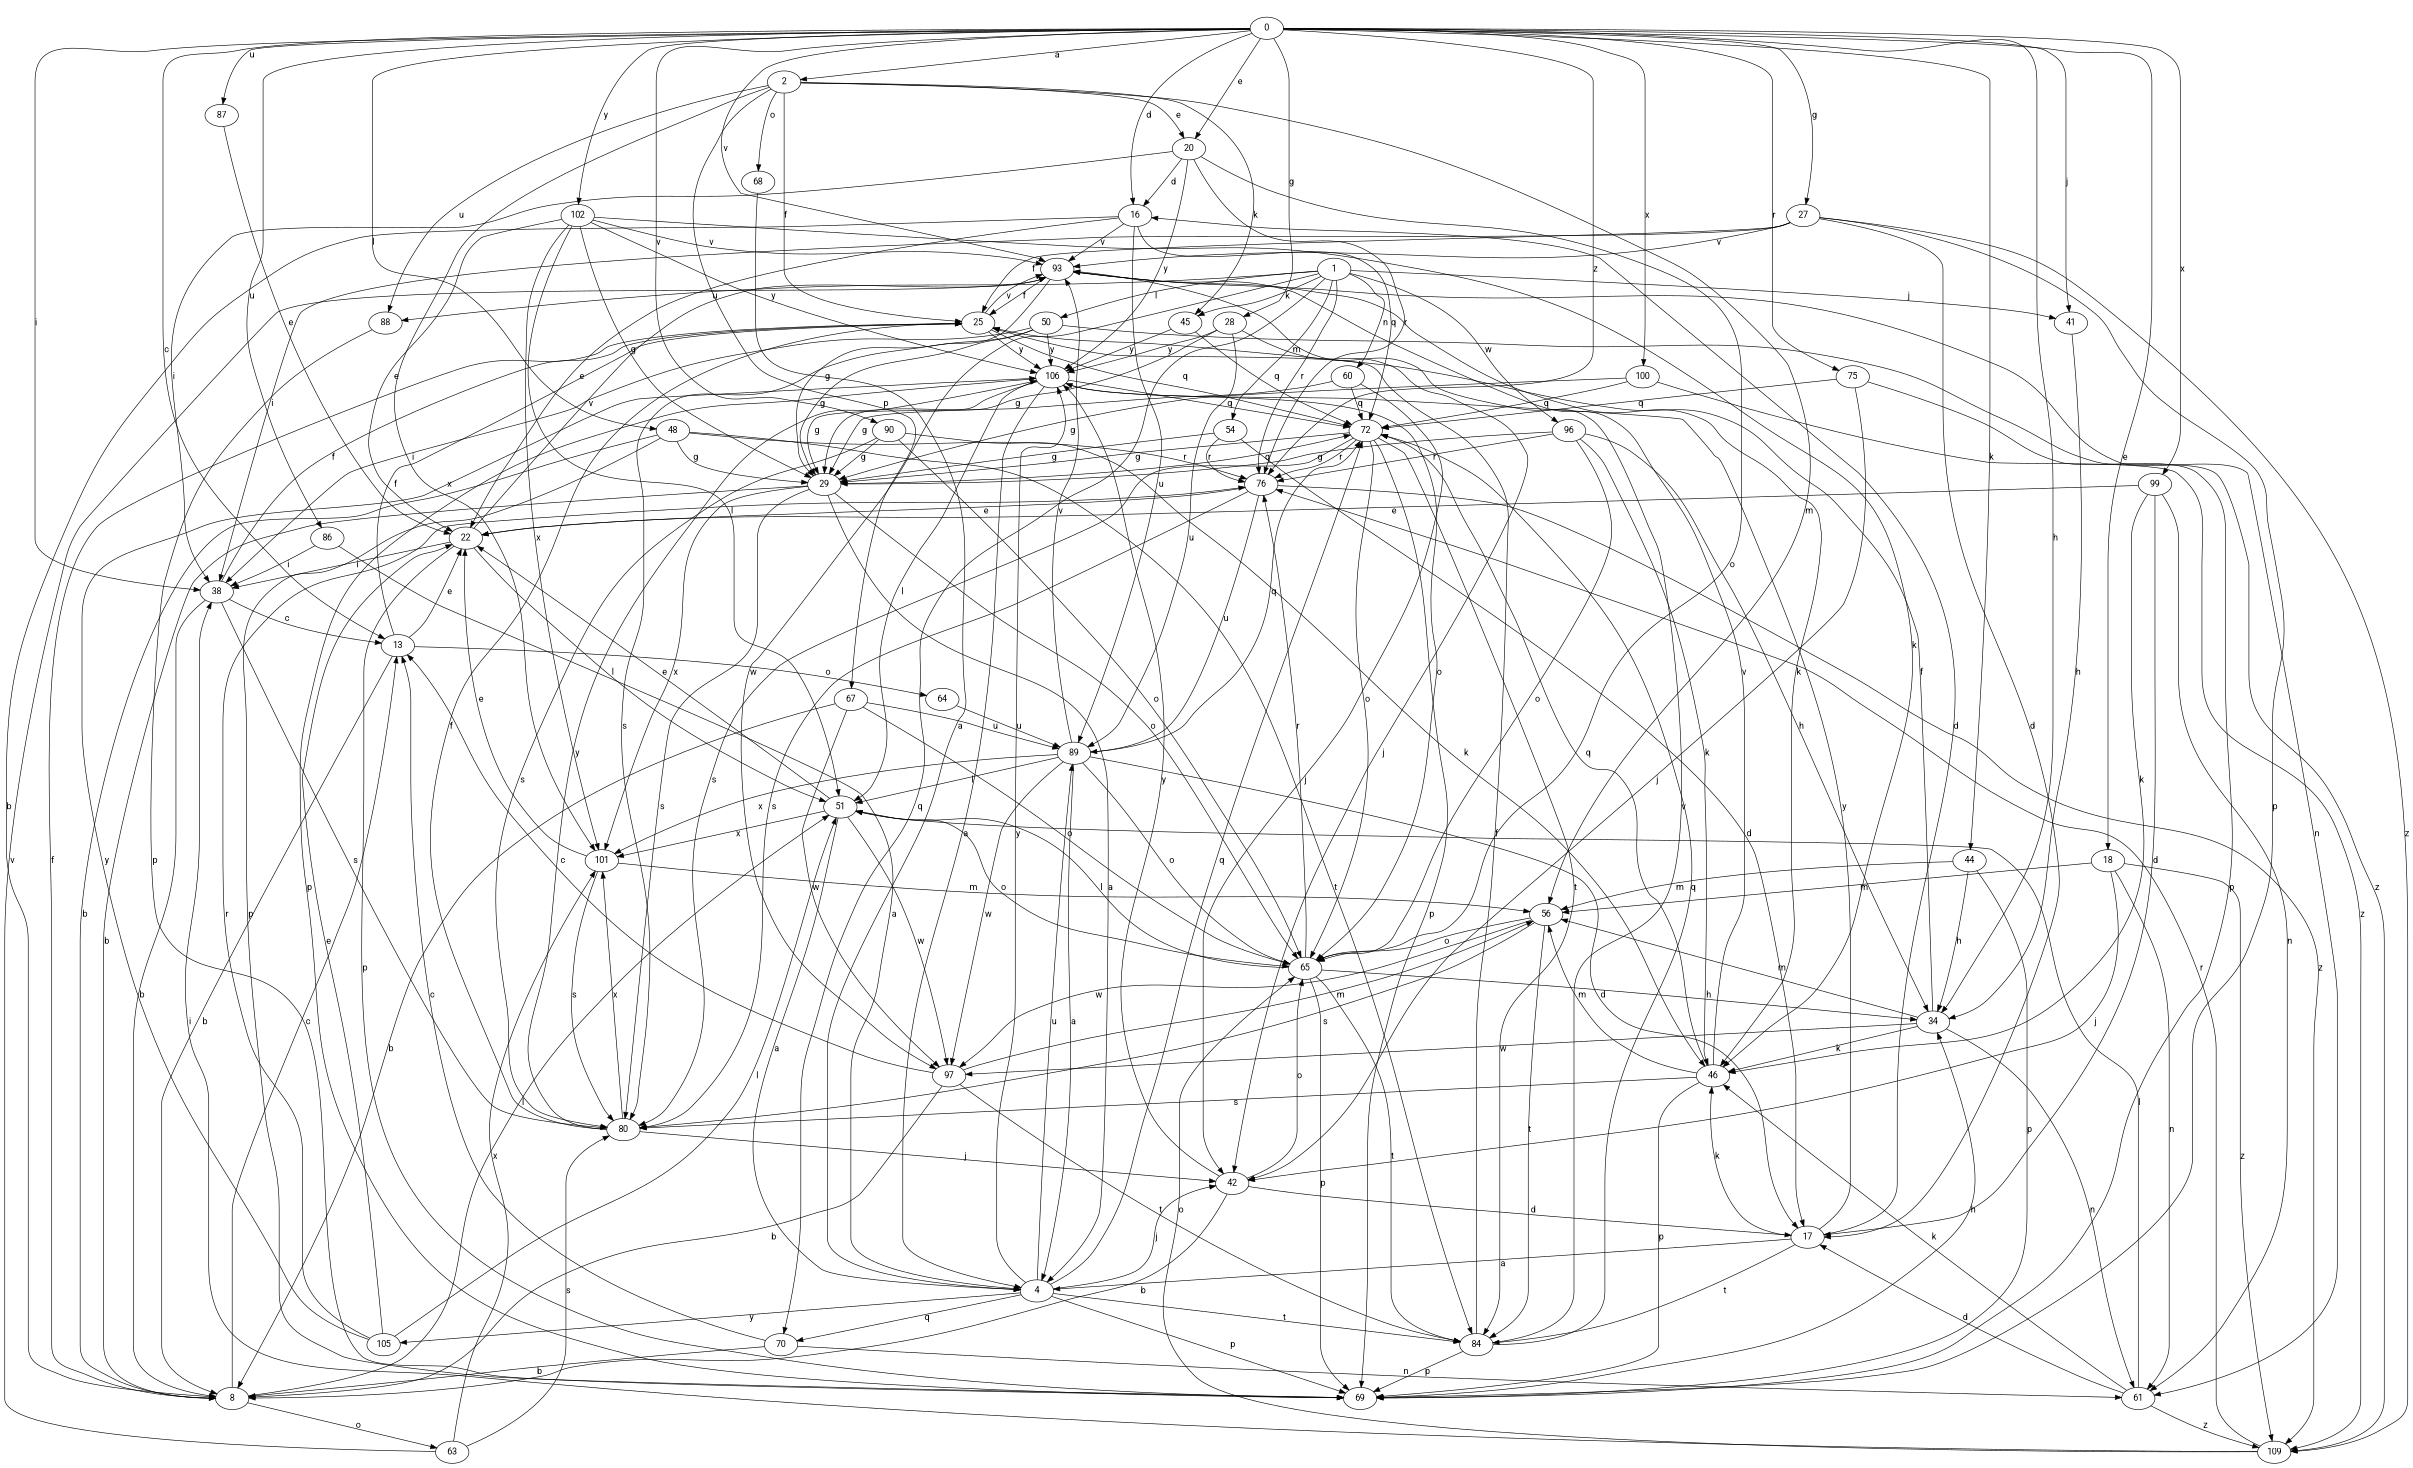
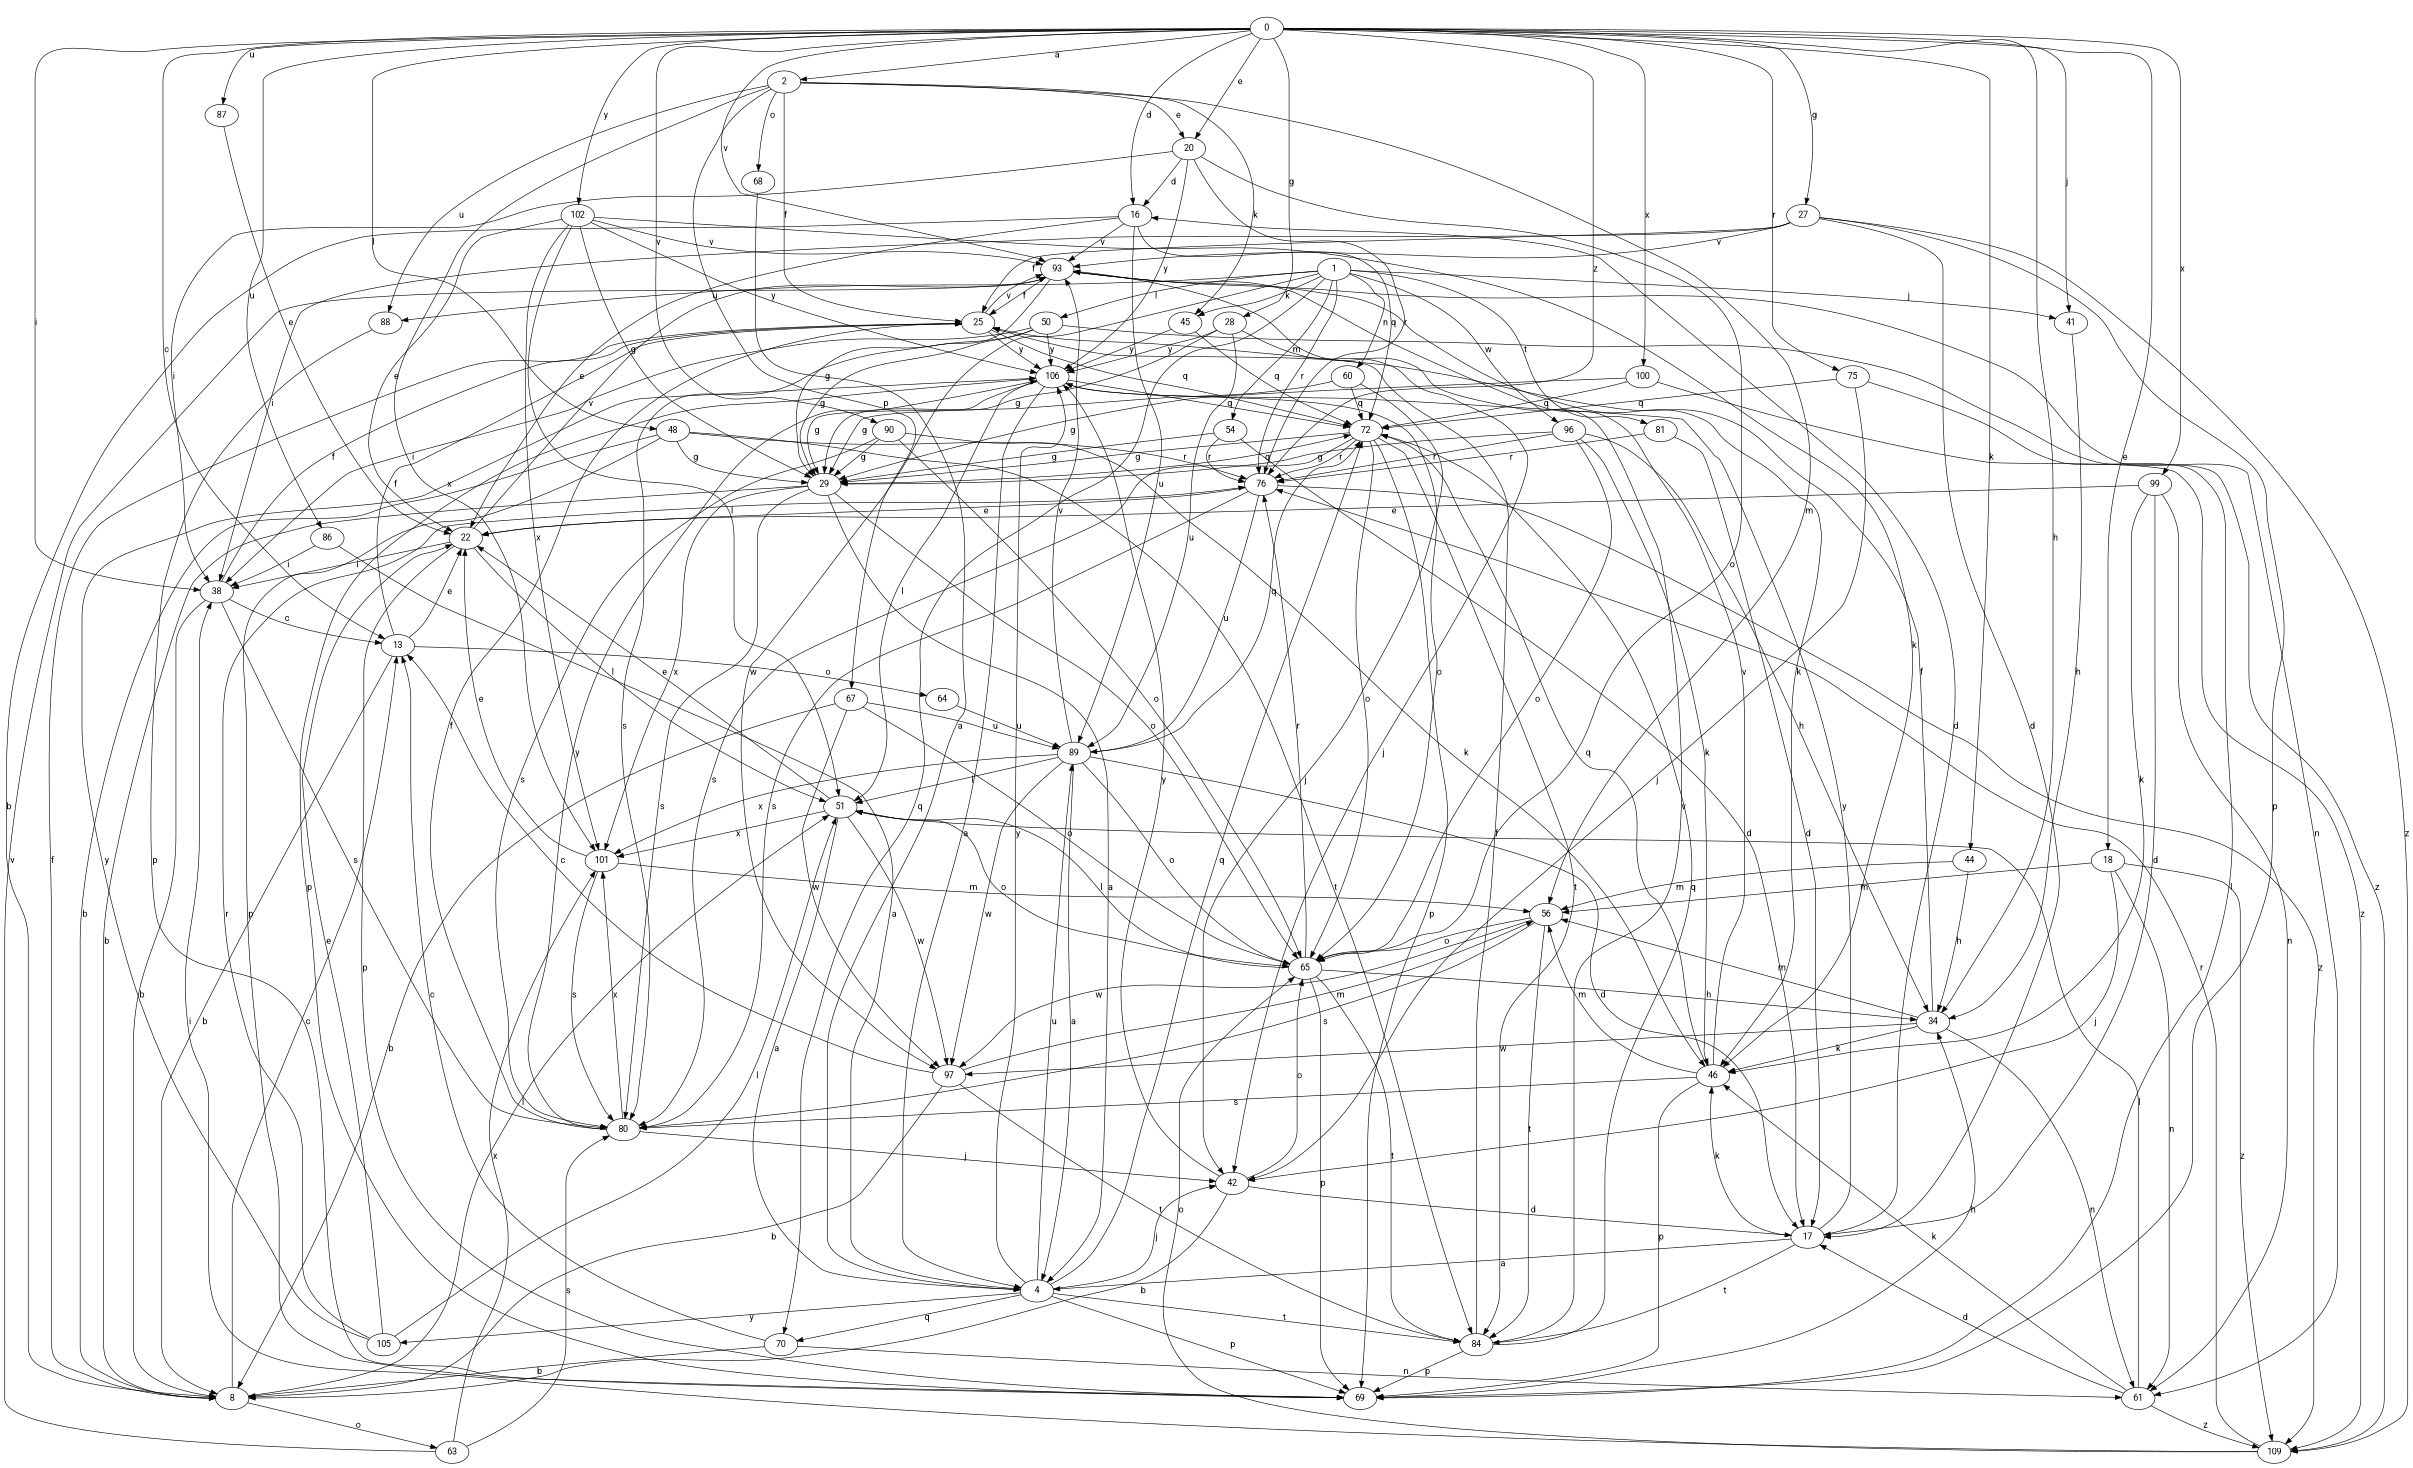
node "81": added
edge "75" -> "69": label "p" -> "l"
edge "44" -> "69": removed, label "p"
